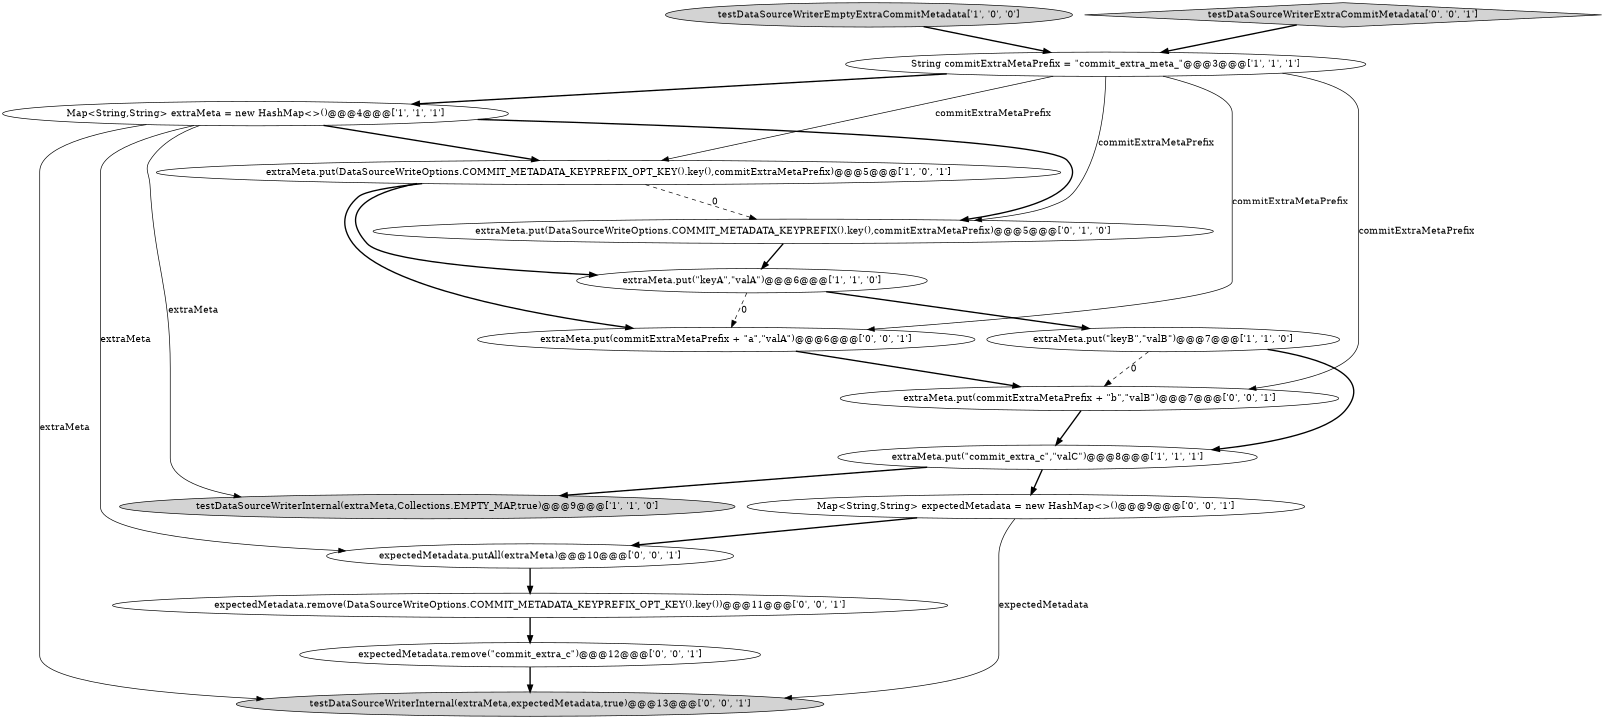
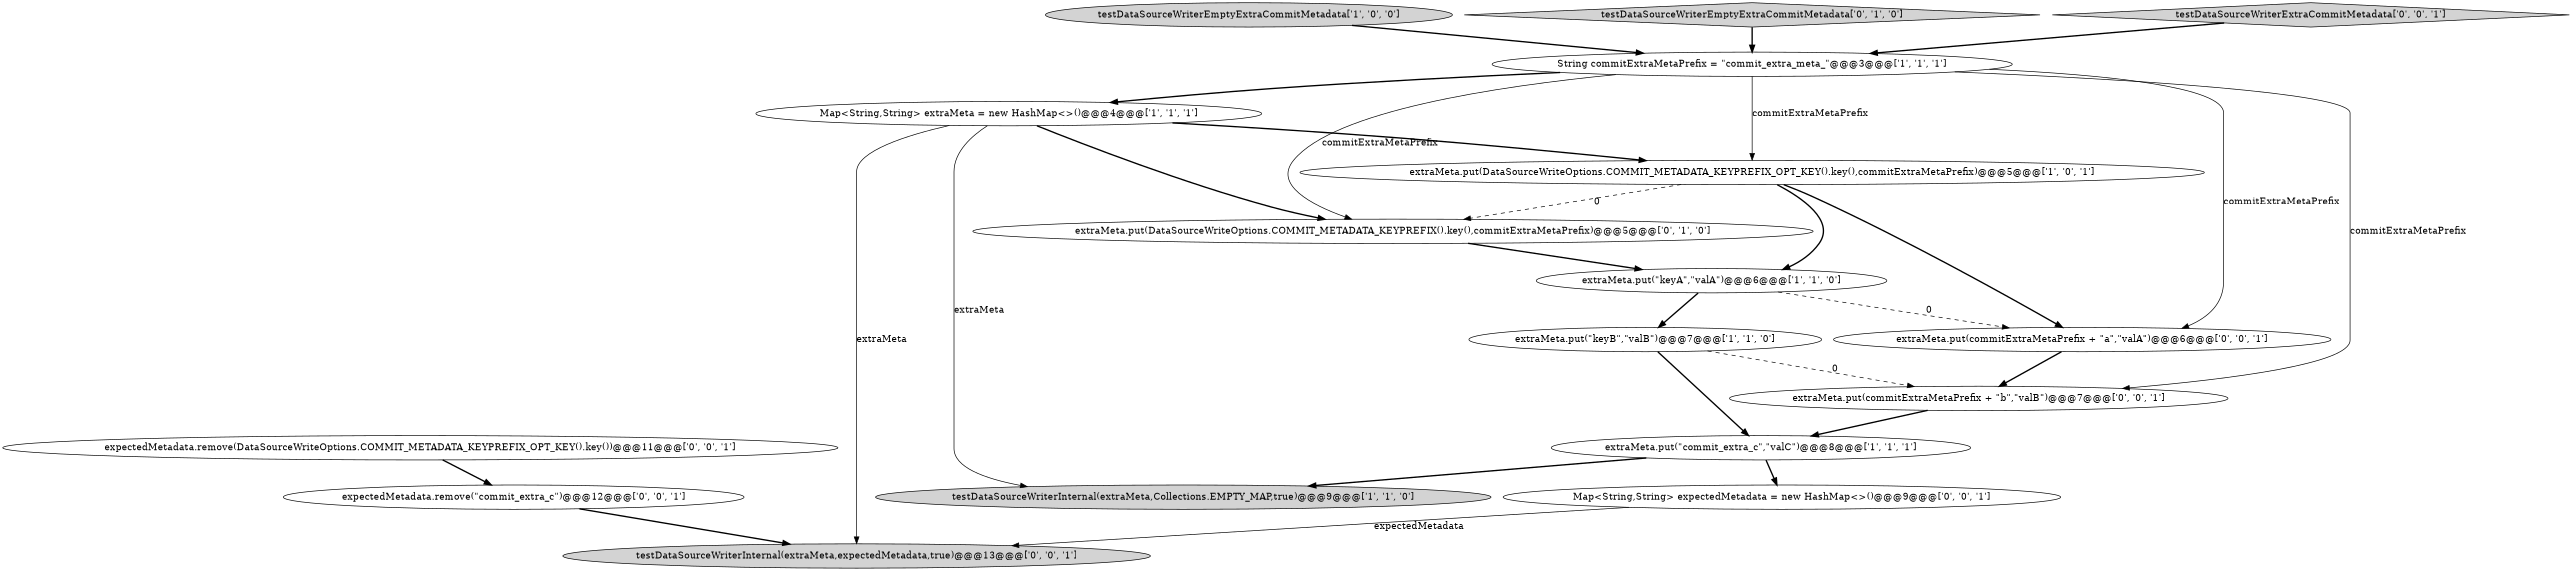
node "testDataSourceWriterEmptyExtraCommitMetadata['0', '1', '0']": added
node "expectedMetadata.putAll(extraMeta)@@@10@@@['0', '0', '1']": removed
